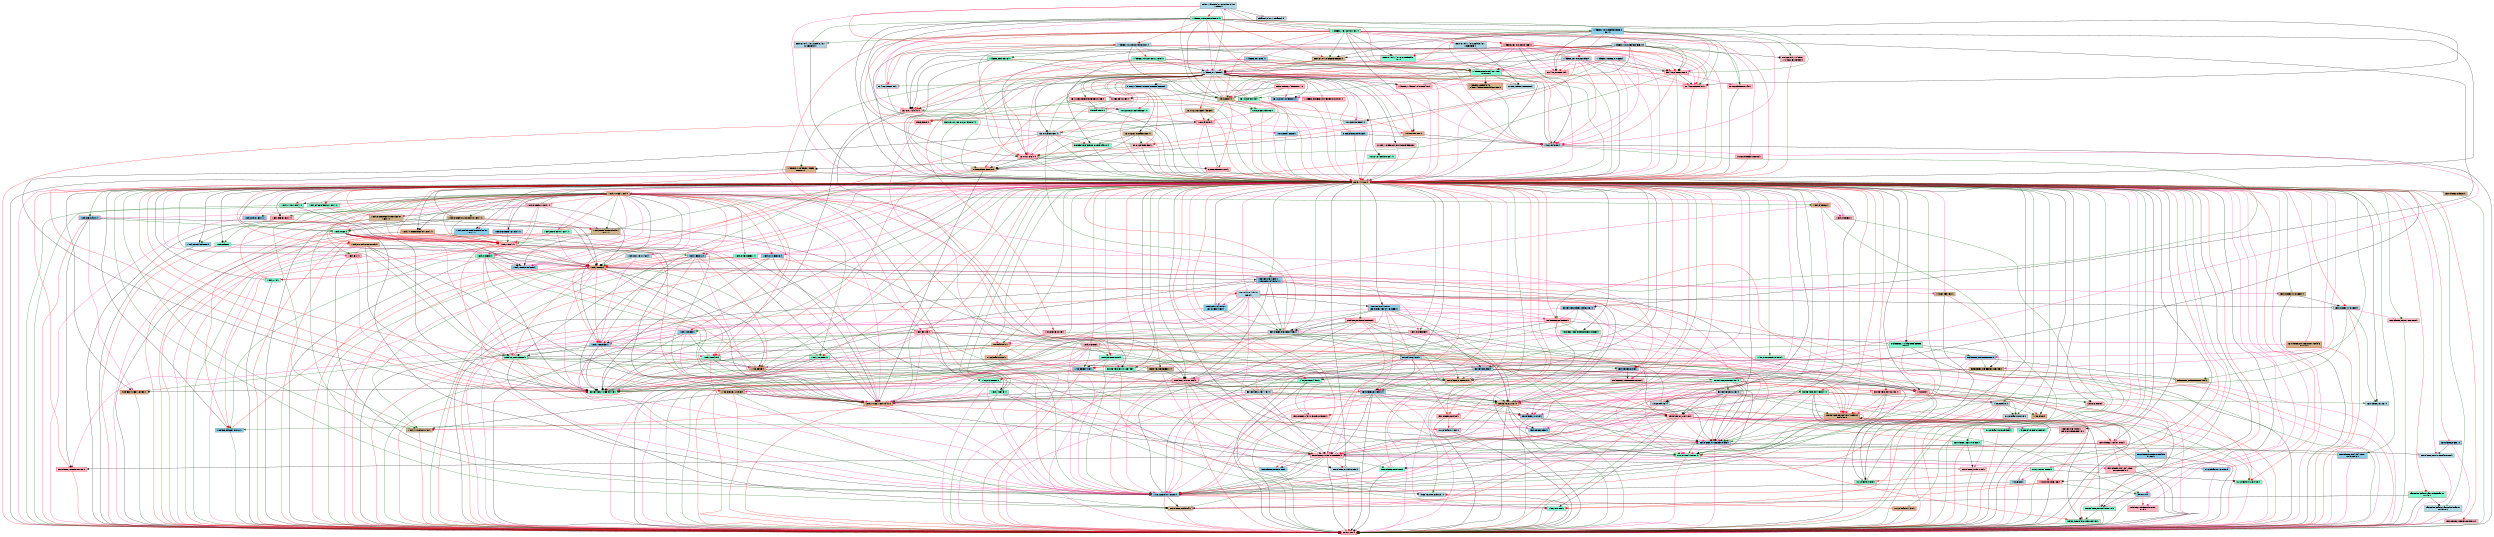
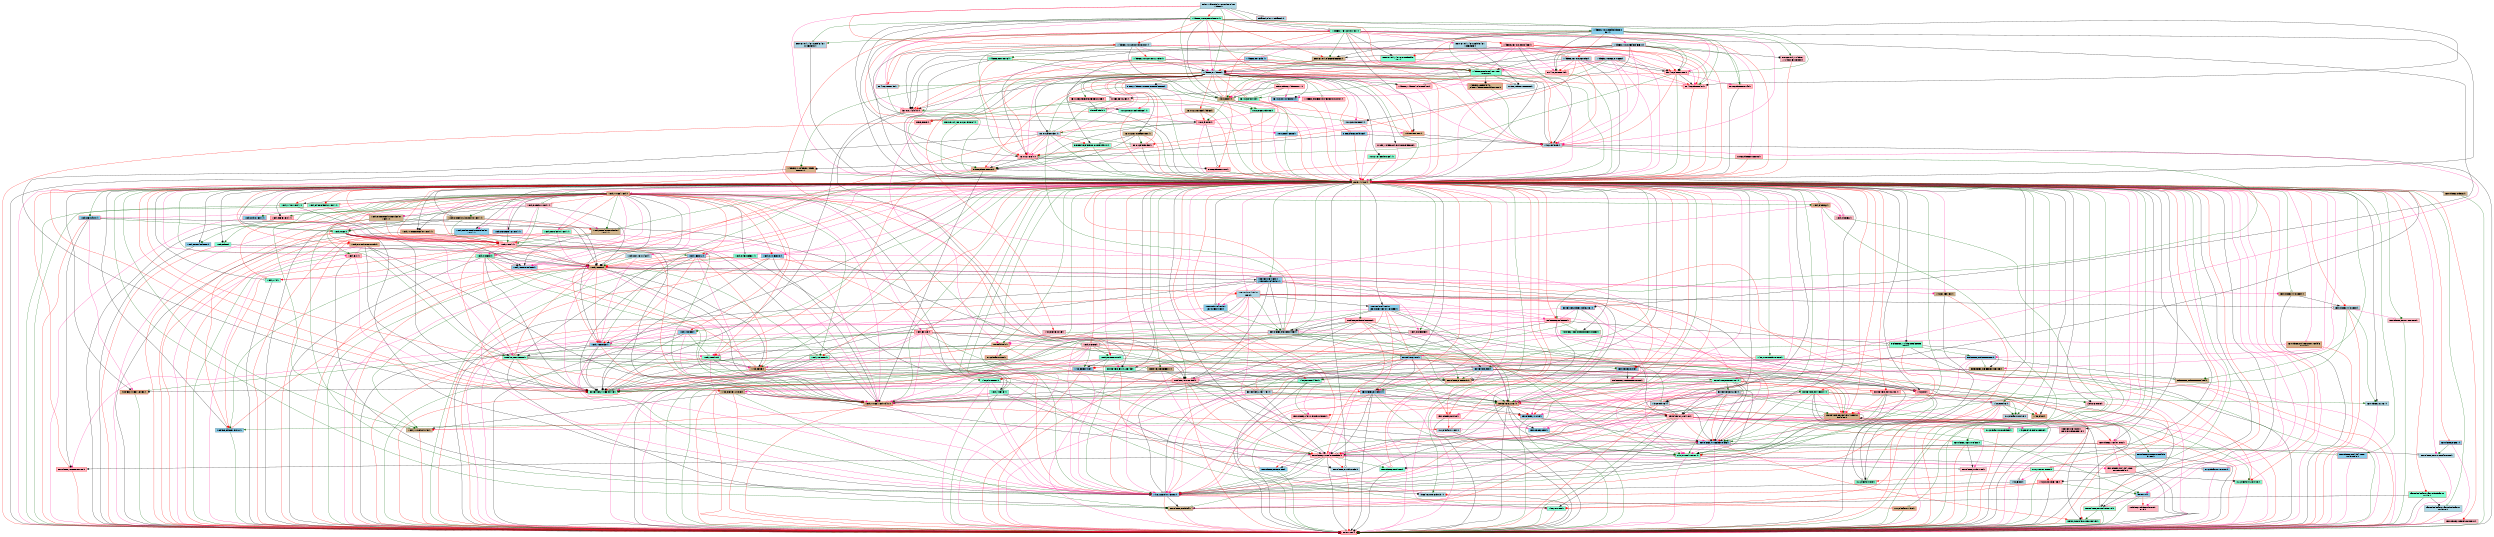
edge "Widgets/Views/SListView.h" -> "SRigVMGraphPinNameListValue Widget.h": reversed
